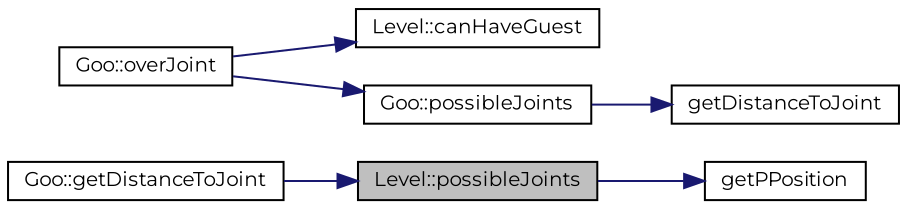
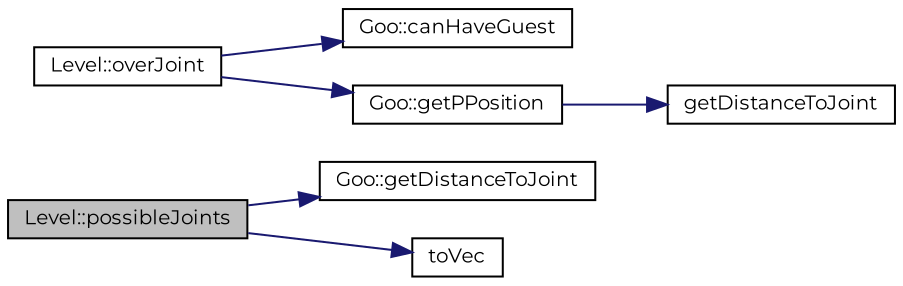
node "Level::canHaveGuest": label "Level::canHaveGuest" -> "Goo::canHaveGuest"
node "Goo::overJoint": label "Goo::overJoint" -> "Level::overJoint"
node "Goo::possibleJoints": label "Goo::possibleJoints" -> "Goo::getPPosition"
edge "Goo::getDistanceToJoint" -> "Level::possibleJoints": reversed
node "getPPosition": label "getPPosition" -> "toVec"
